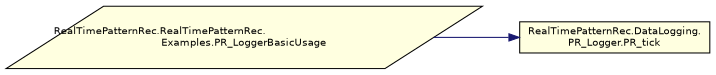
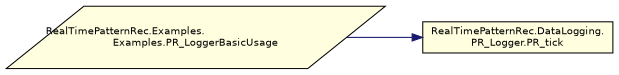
node "RealTimePatternRec.RealTimePatternRec. Examples.PR_LoggerBasicUsage": label "RealTimePatternRec.RealTimePatternRec. Examples.PR_LoggerBasicUsage" -> "RealTimePatternRec.Examples. Examples.PR_LoggerBasicUsage"
